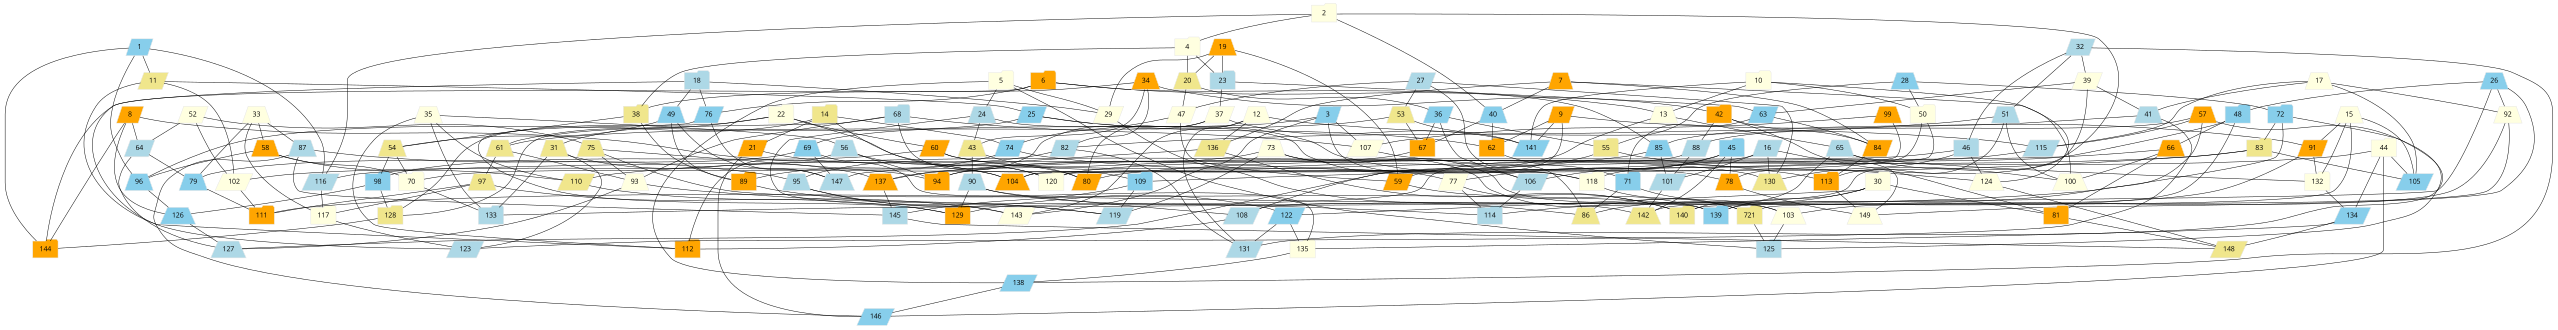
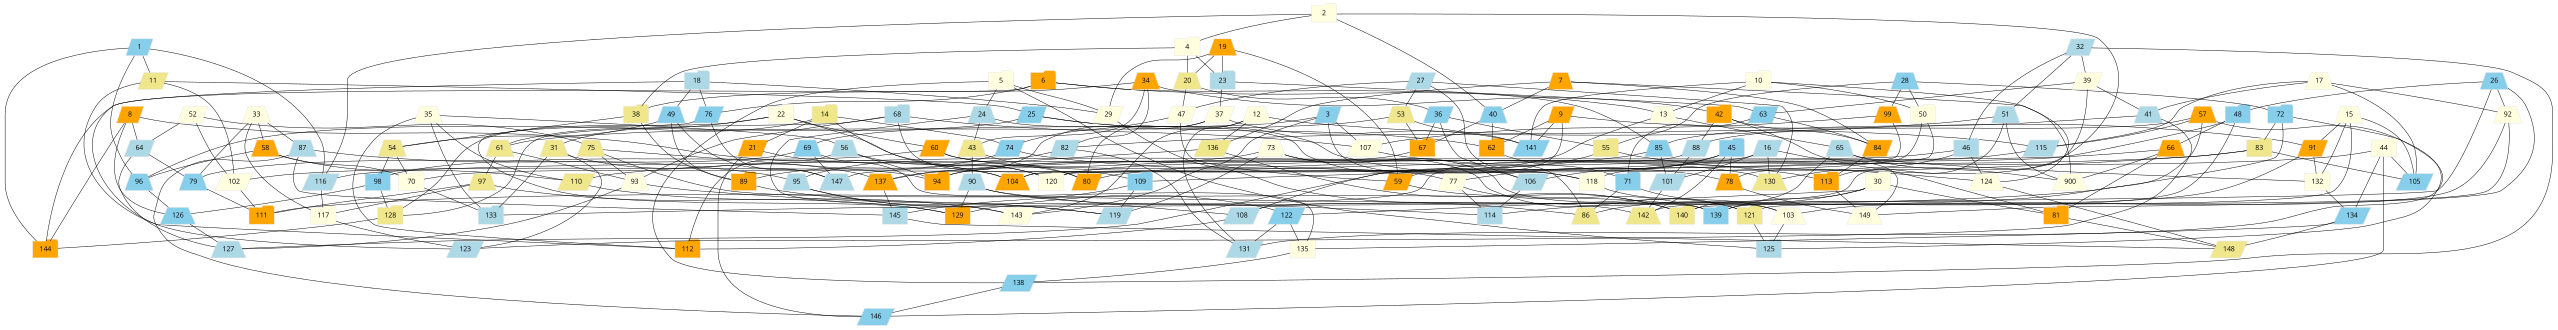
edge "28" -- "99": added
node "100": label "100" -> "900"
node "721": label "721" -> "121"
